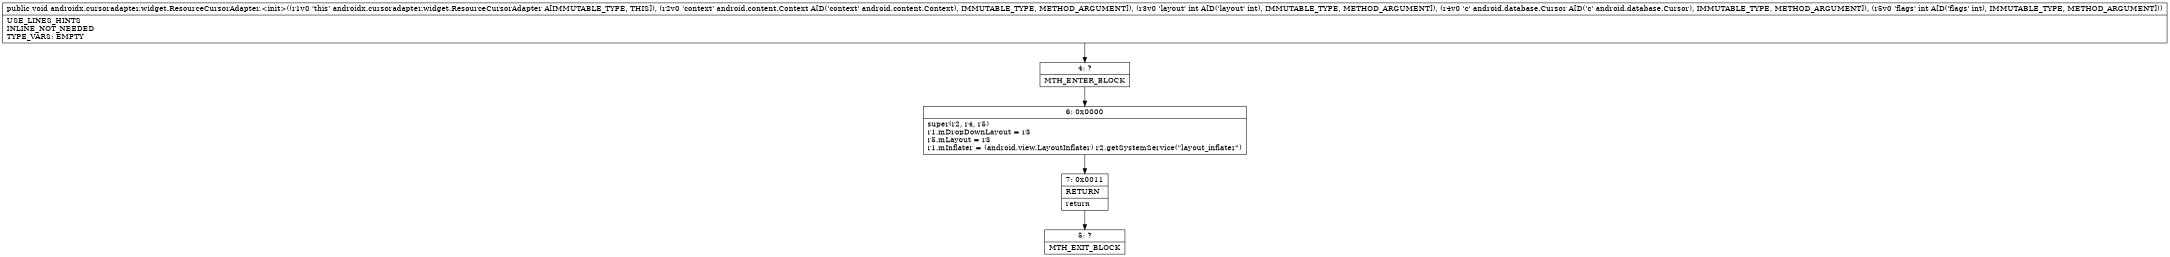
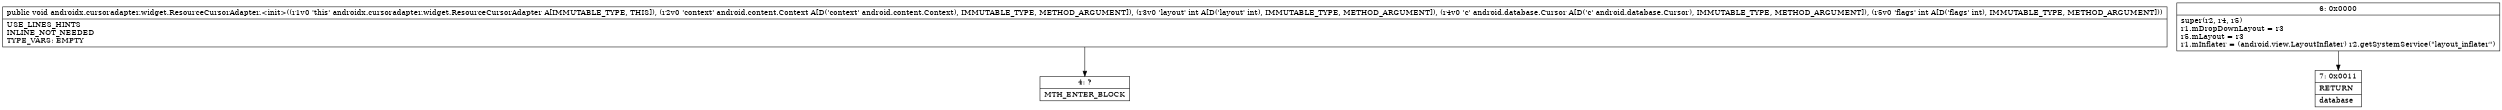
edge "4: ?" -> "6: 0x0000": removed
node "7: 0x0011": text "return" -> "database"
node "5: ?": removed
